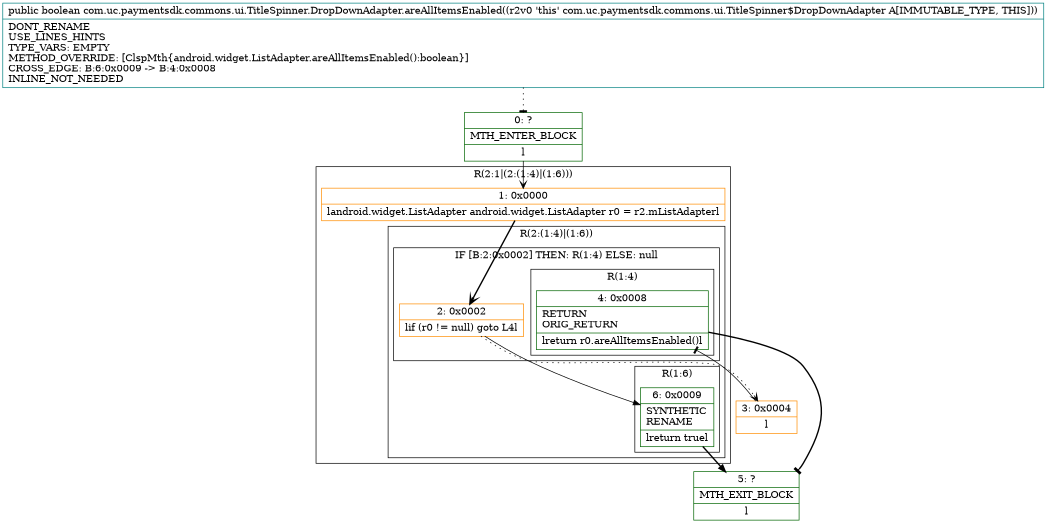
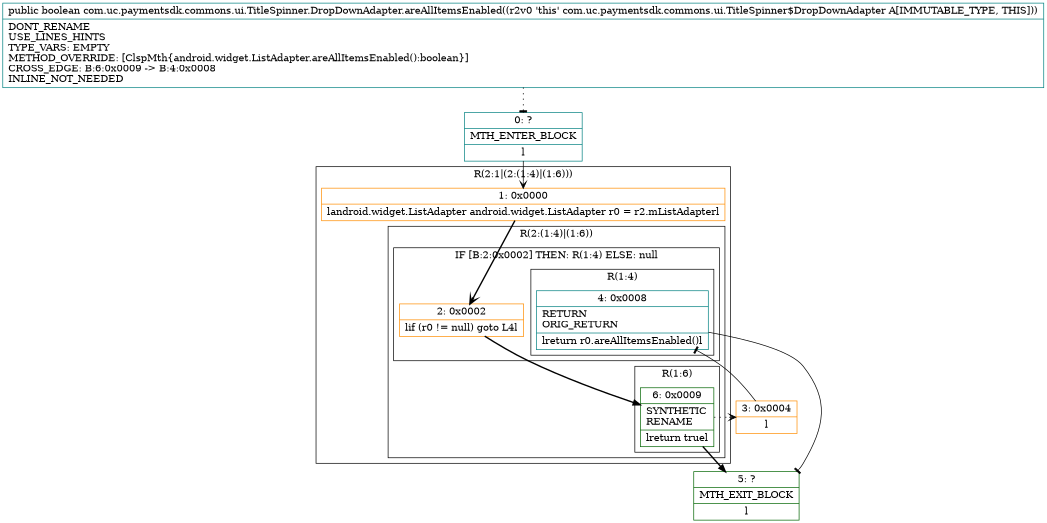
node "0: ?": color darkgreen -> teal
node "4: 0x0008": color darkgreen -> teal
edge "2: 0x0002" -> "3: 0x0004": now "6: 0x0009" -> "3: 0x0004"
edge "4: 0x0008" -> "5: ?": style bold -> solid
edge "2: 0x0002" -> "6: 0x0009": style solid -> bold
